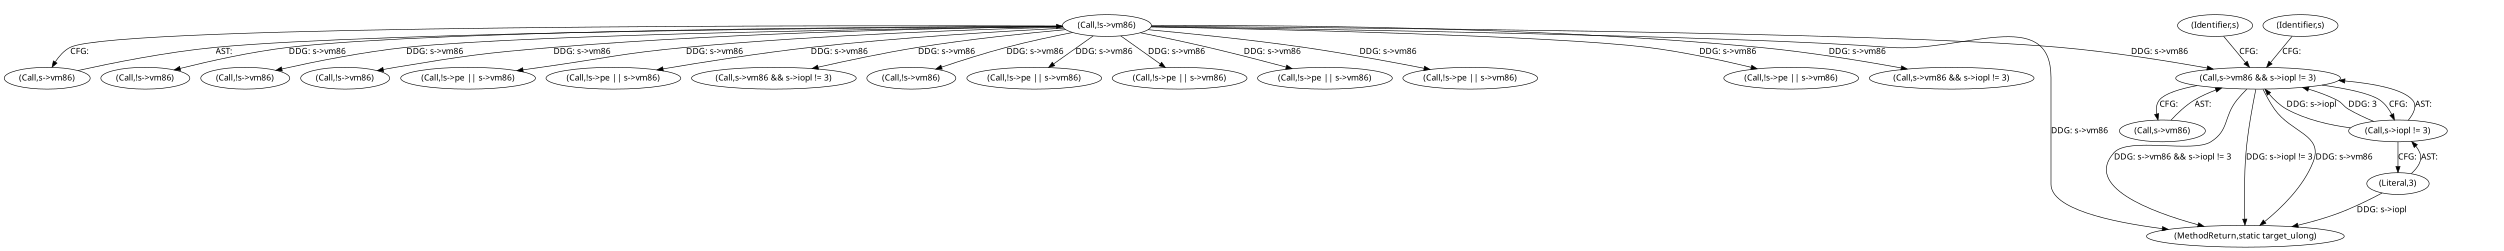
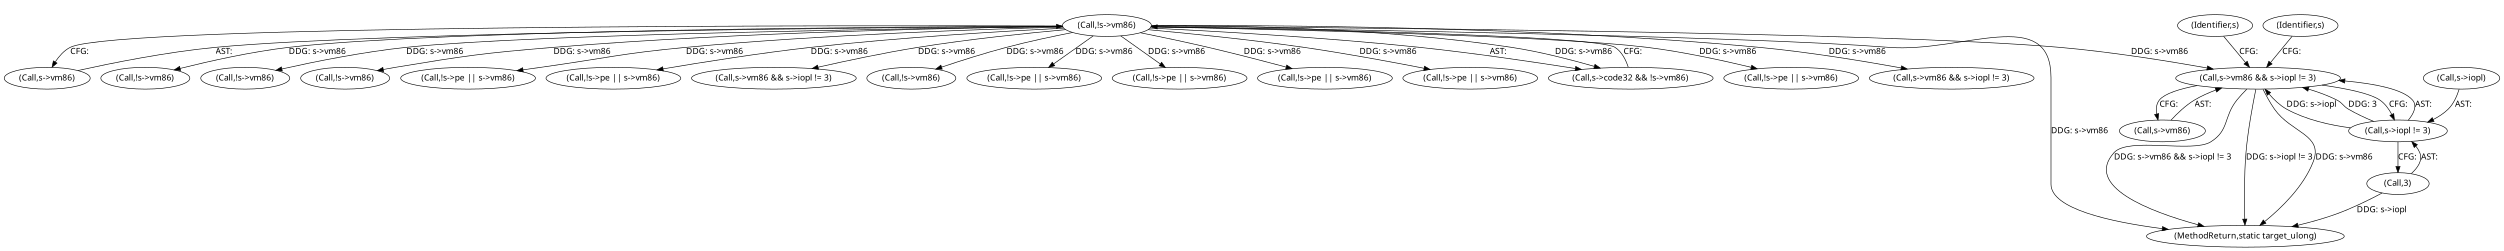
node "(Call,s->code32 && !s->vm86)": added
node "(Call,s->iopl)": added
node "(Literal,3)": label "(Literal,3)" -> "(Call,3)"
